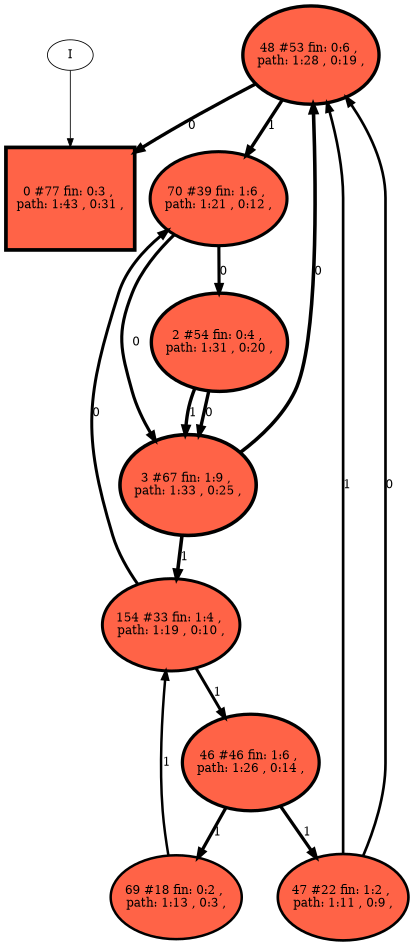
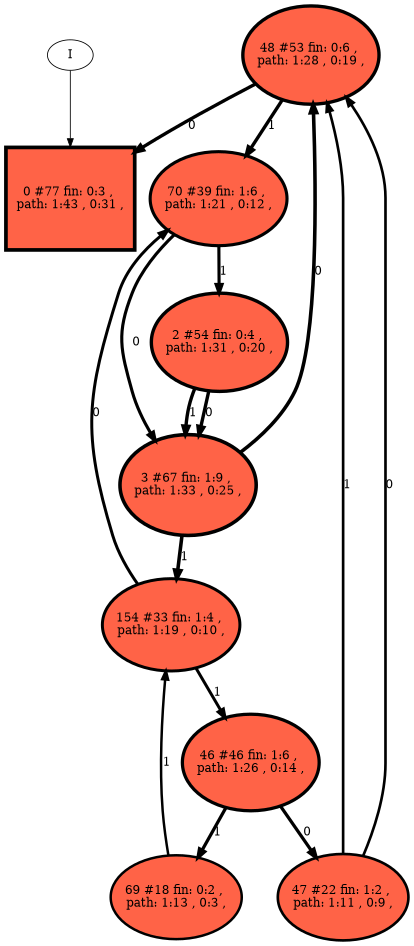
edge "70 #39 fin: 1:6 , path: 1:21 , 0:12 ," -> "2 #54 fin: 0:4 , path: 1:31 , 0:20 ,": label "0 " -> "1 "
edge "46 #46 fin: 1:6 , path: 1:26 , 0:14 ," -> "47 #22 fin: 1:2 , path: 1:11 , 0:9 ,": label "1 " -> "0 "
